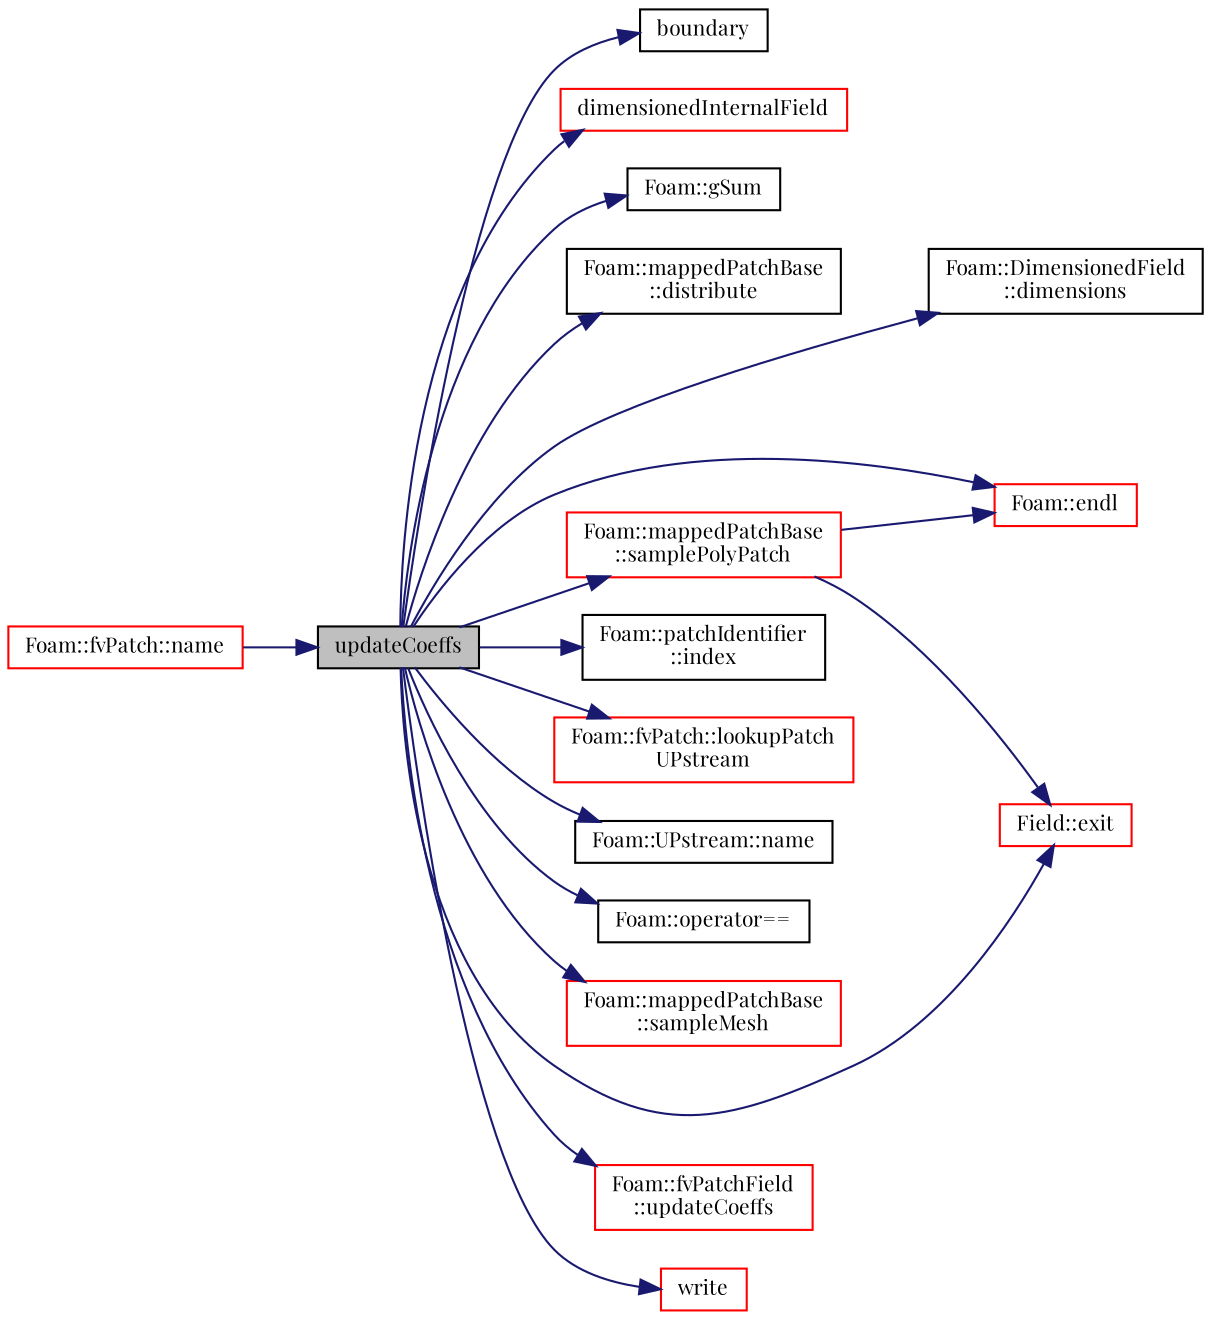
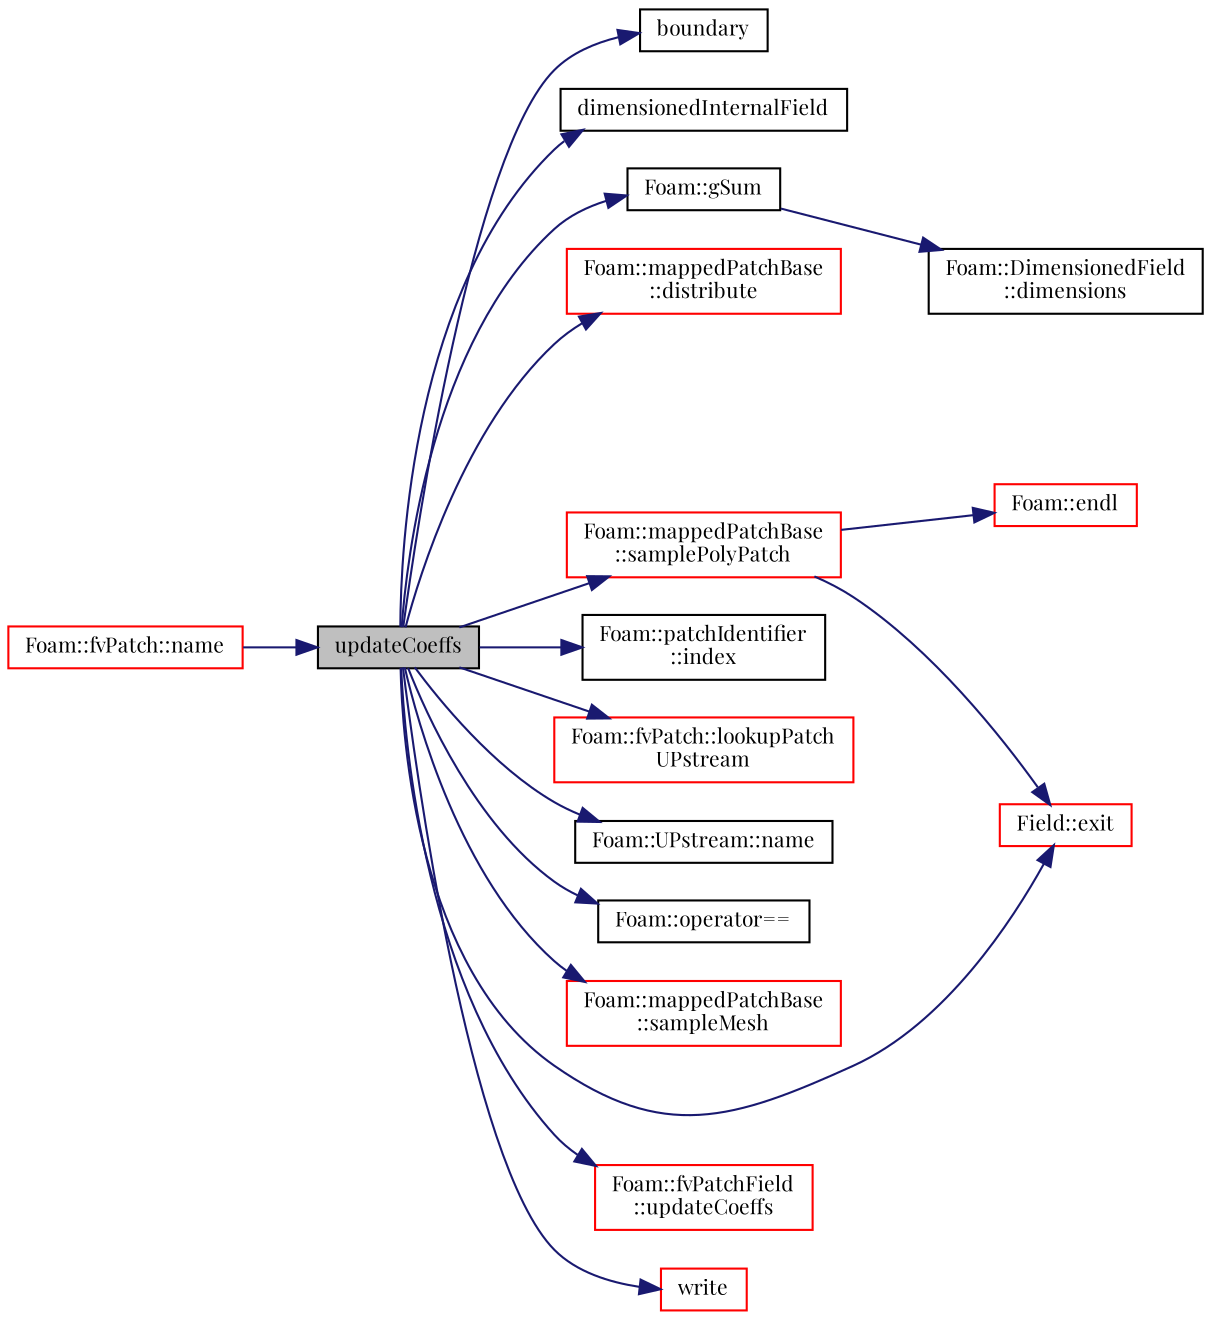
node "dimensionedInternalField": color red -> black
node "Foam::mappedPatchBase ::distribute": color black -> red
edge "updateCoeffs" -> "Foam::DimensionedField ::dimensions": now "Foam::gSum" -> "Foam::DimensionedField ::dimensions"
edge "updateCoeffs" -> "Foam::endl": removed
